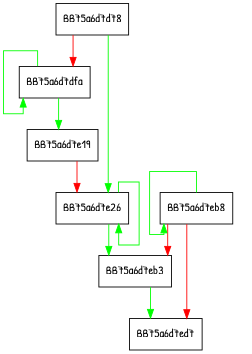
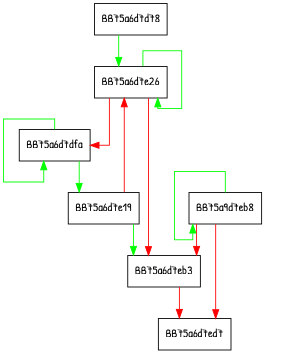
edge "BB75a6d7d78" -> "BB75a6d7dfa": now "BB75a6d7e26" -> "BB75a6d7dfa"
node "BB75a6d7eb8": label "BB75a6d7eb8" -> "BB75a9d7eb8"
edge "BB75a6d7e26" -> "BB75a6d7eb3": color green -> red
edge "BB75a6d7e19" -> "BB75a6d7eb3": added
edge "BB75a6d7eb3" -> "BB75a6d7ed7": color green -> red
